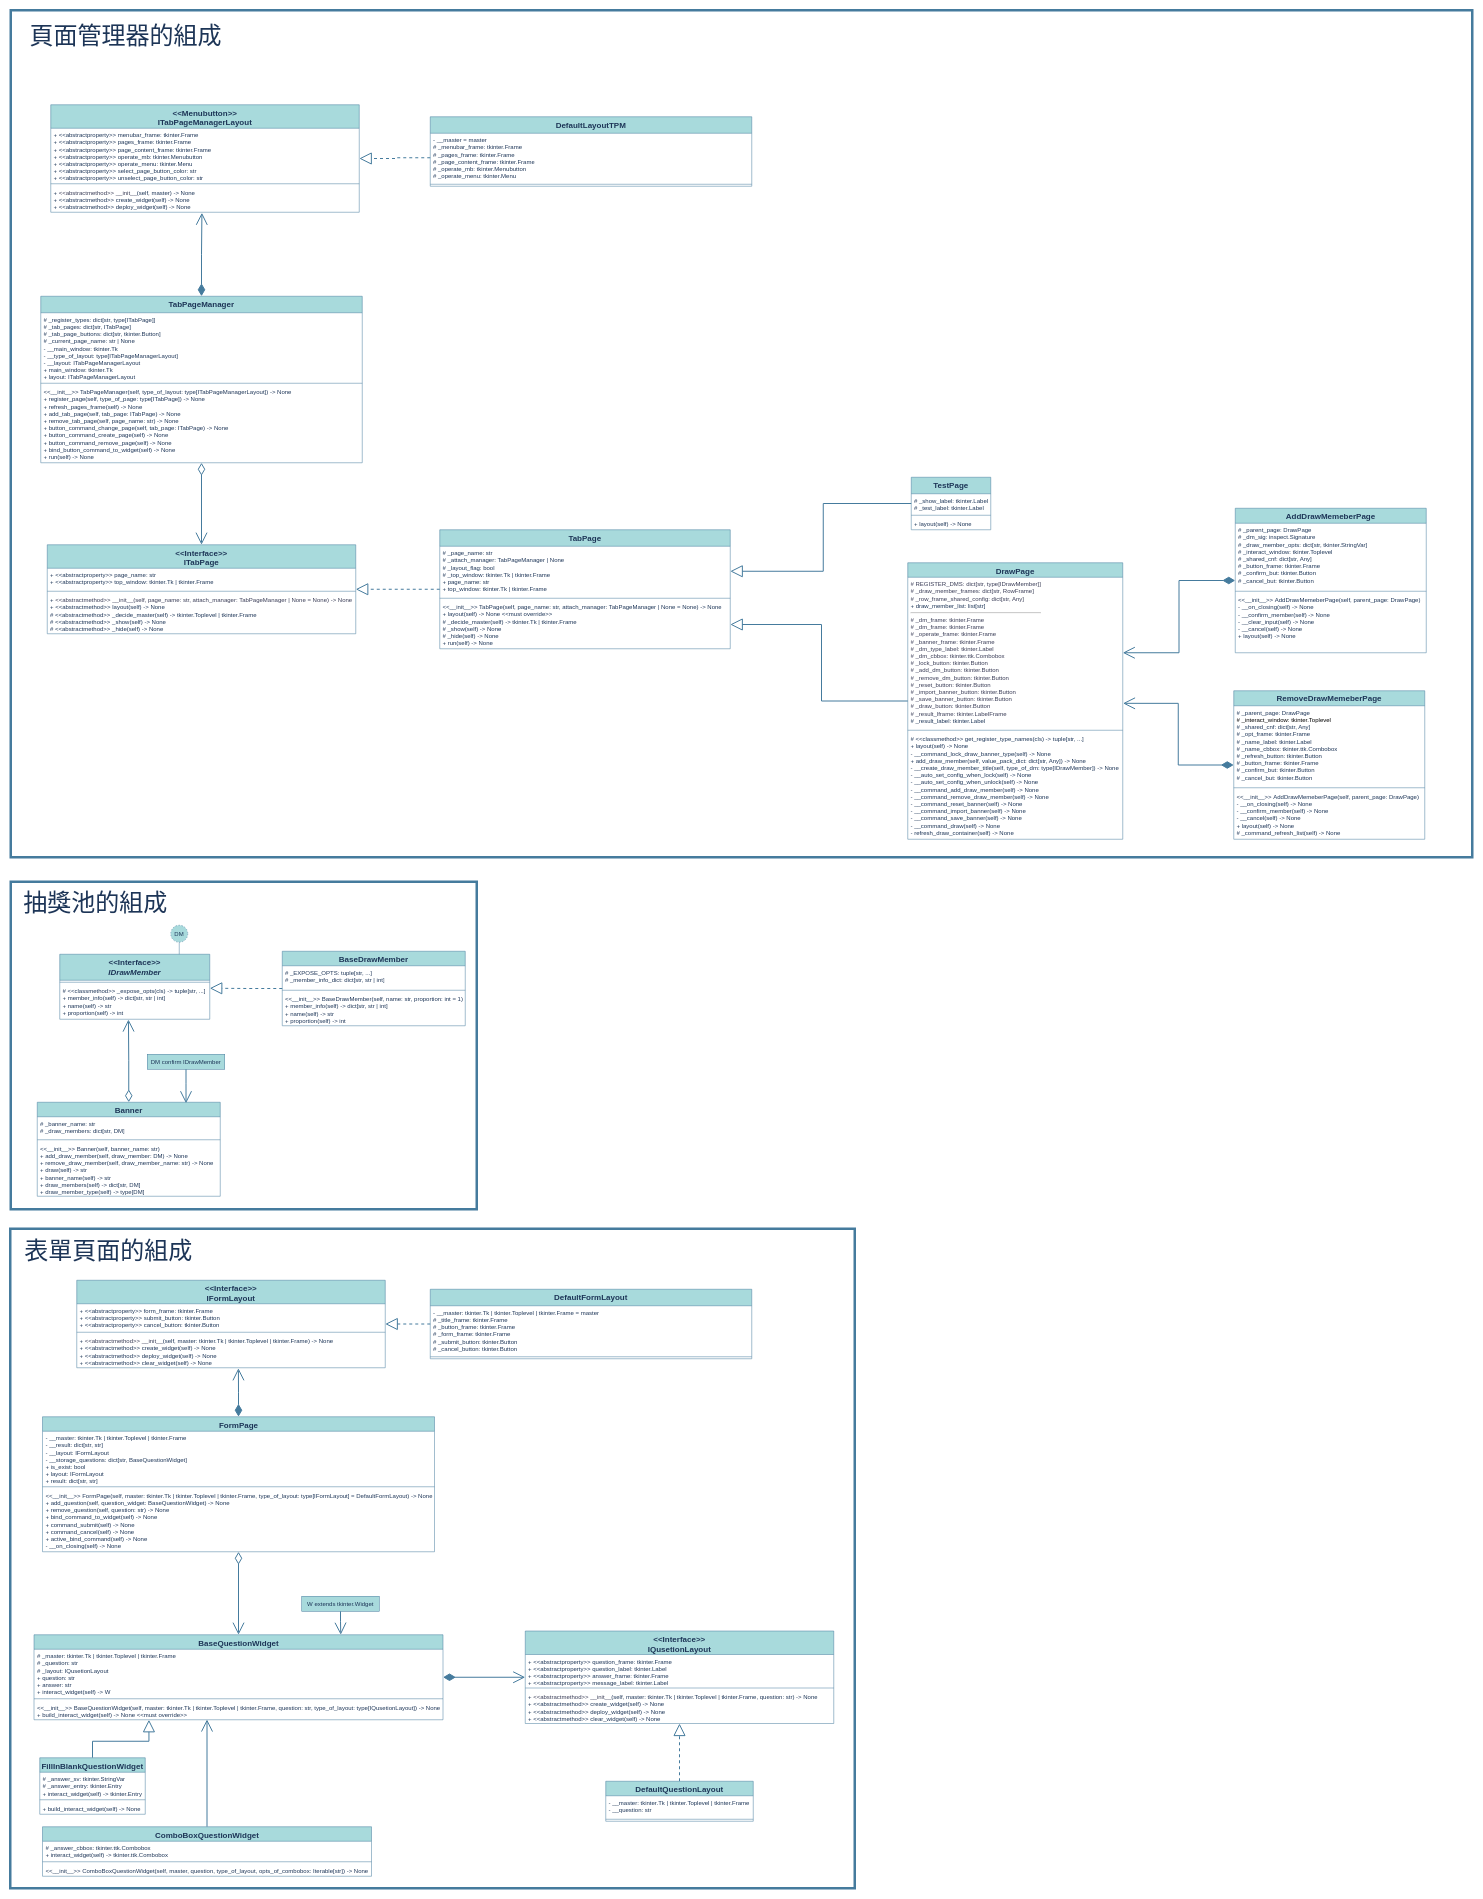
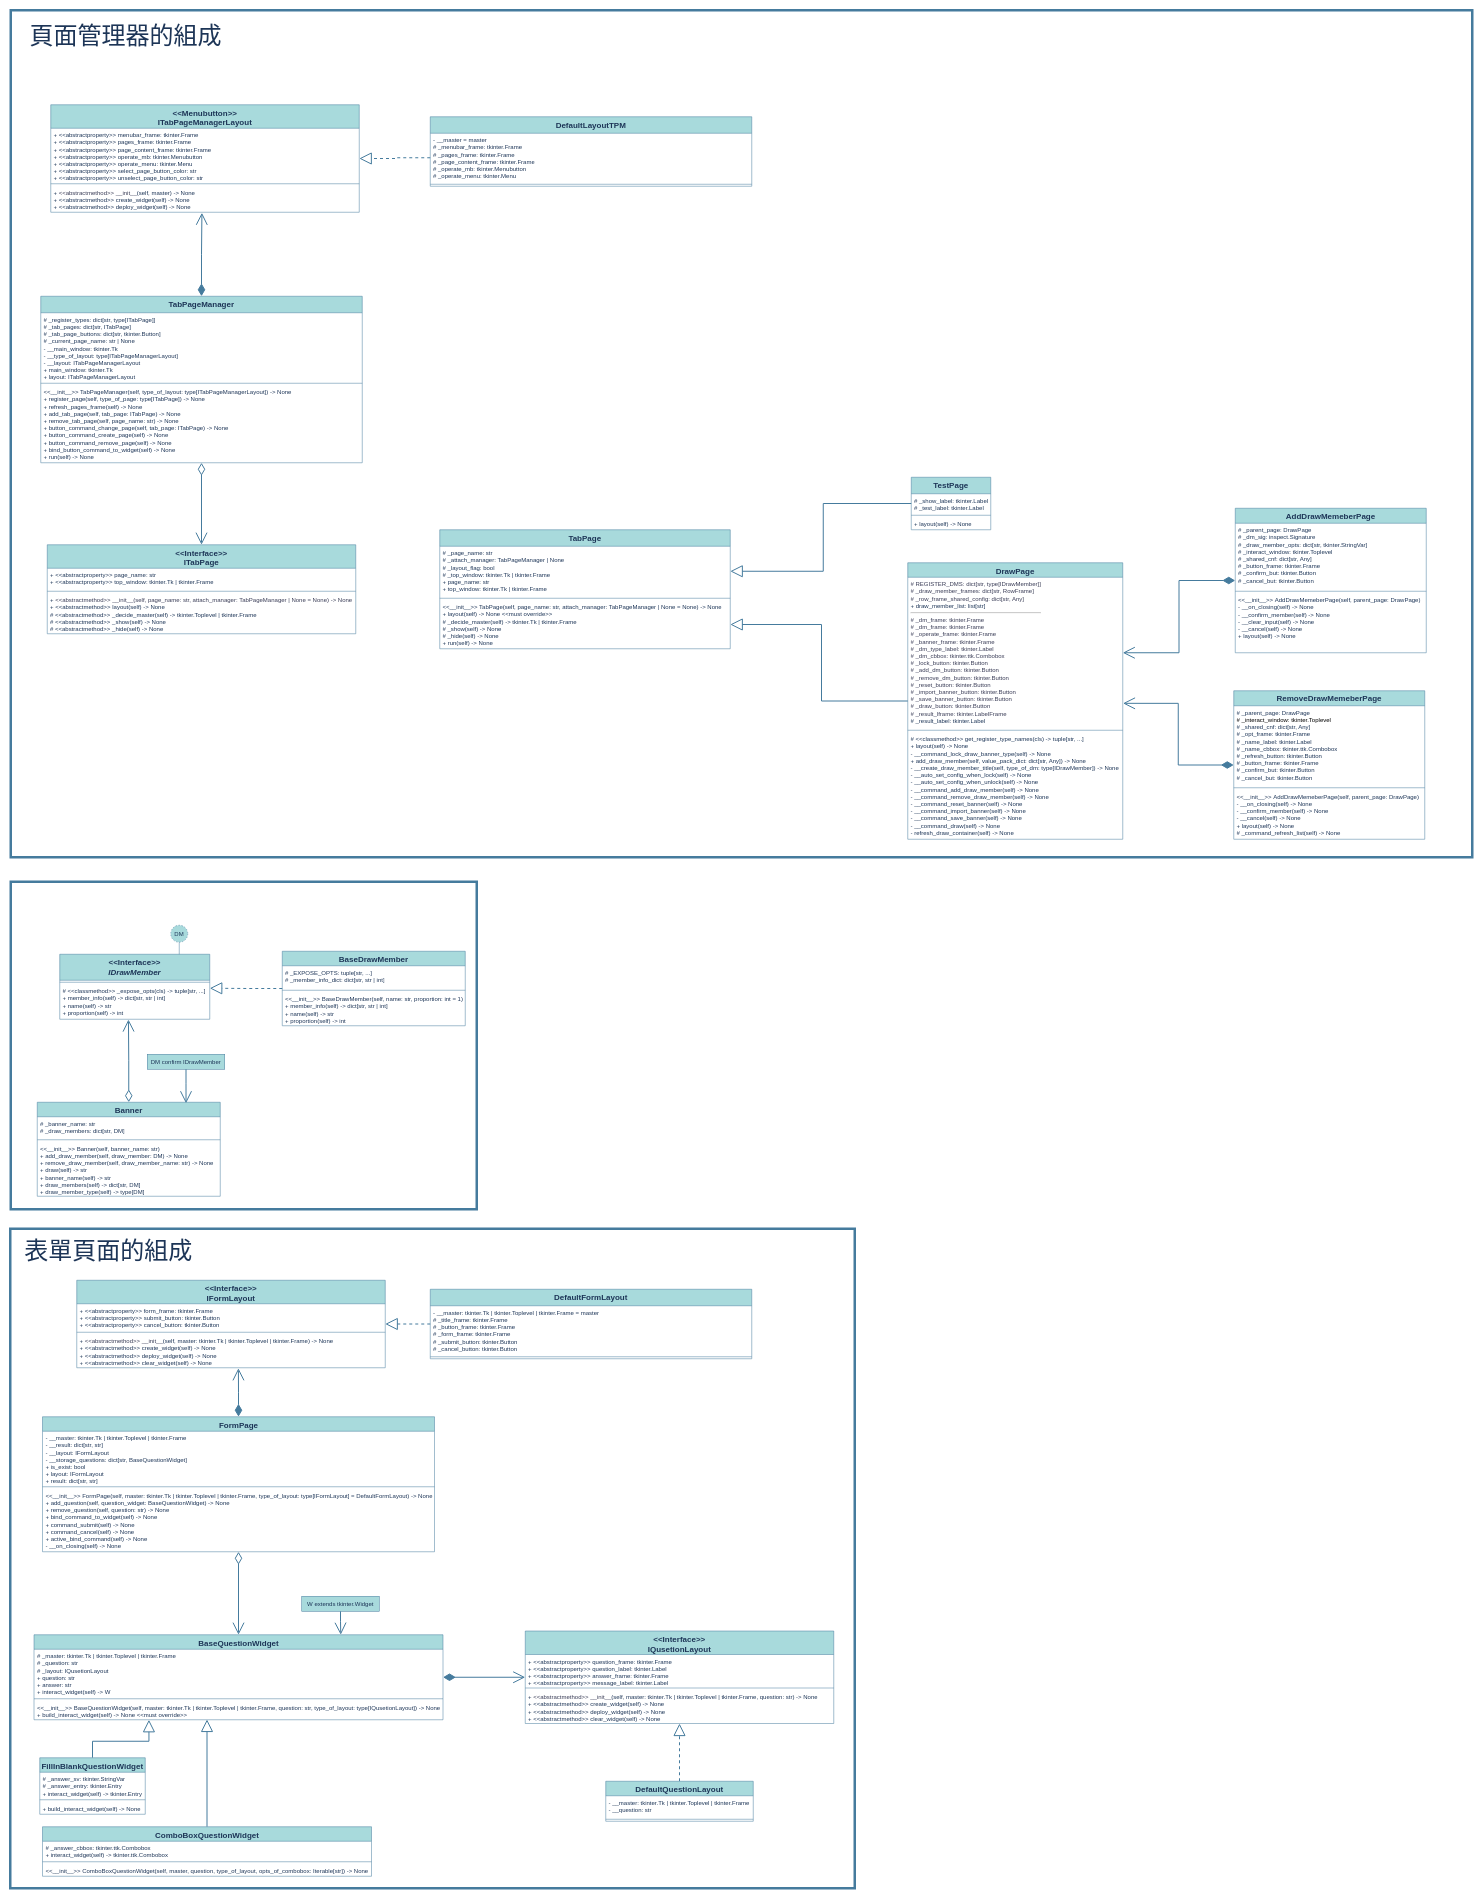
edge "TabPage" -> "<<Interface>> ITabPage": removed
node "抽獎池的組成": removed
edge "ComboBoxQuestionWidget" -> "<<__init__>> BaseQuestionWidget(self, master: tkinter.Tk | tkinter.Toplevel | tkinter.Frame, question: str, type_of_layout: type[IQusetionLayout]) -> None + build_interact_widget(self) -> None <<must override>>": arrowhead open -> block
